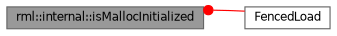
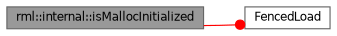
edge "FencedLoad" -> "rml::internal::isMallocInitialized": reversed
